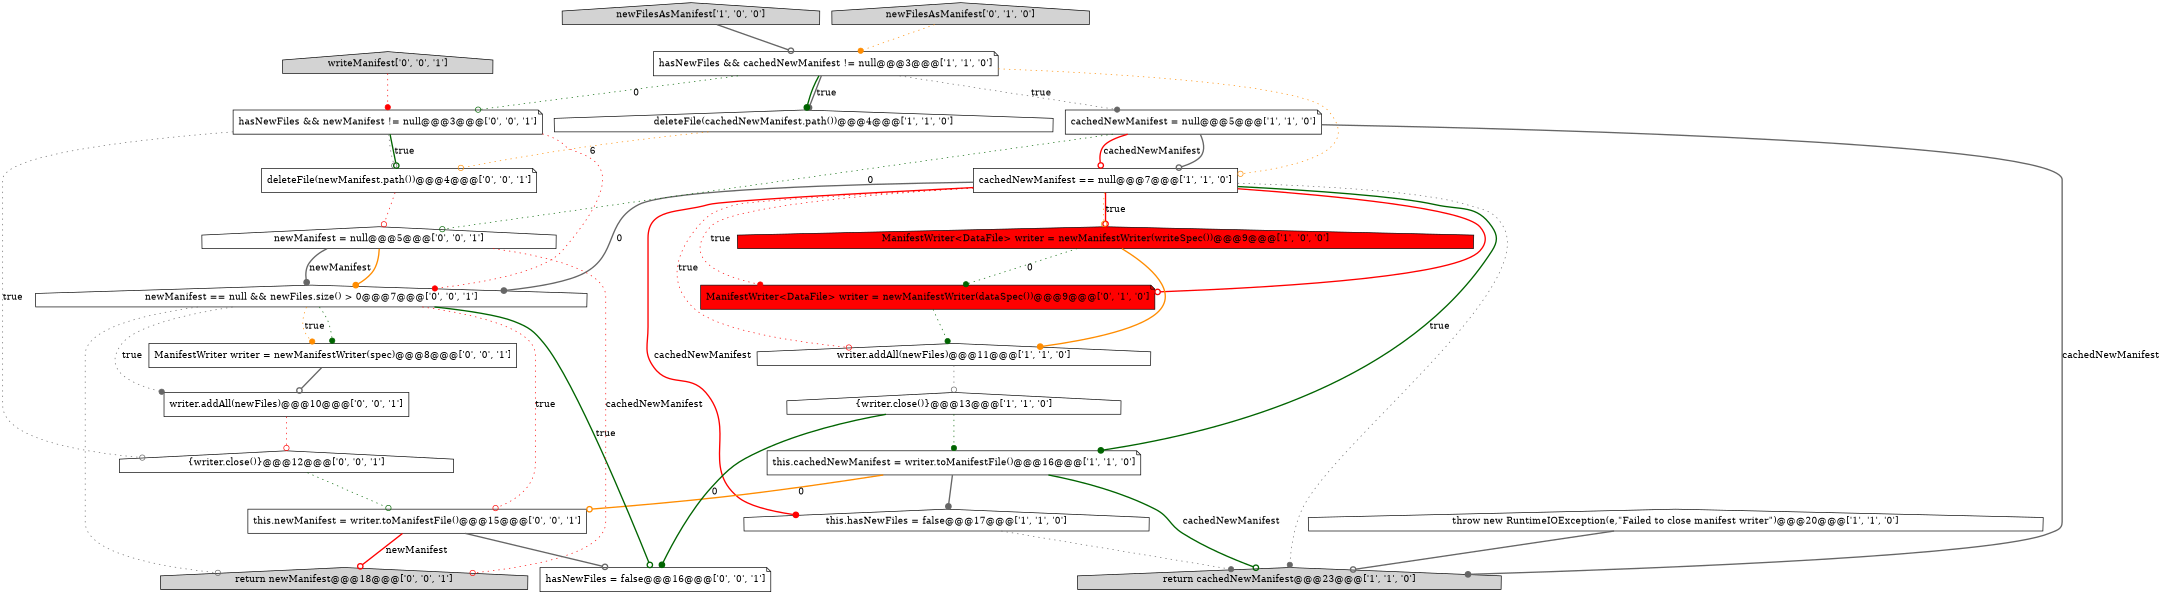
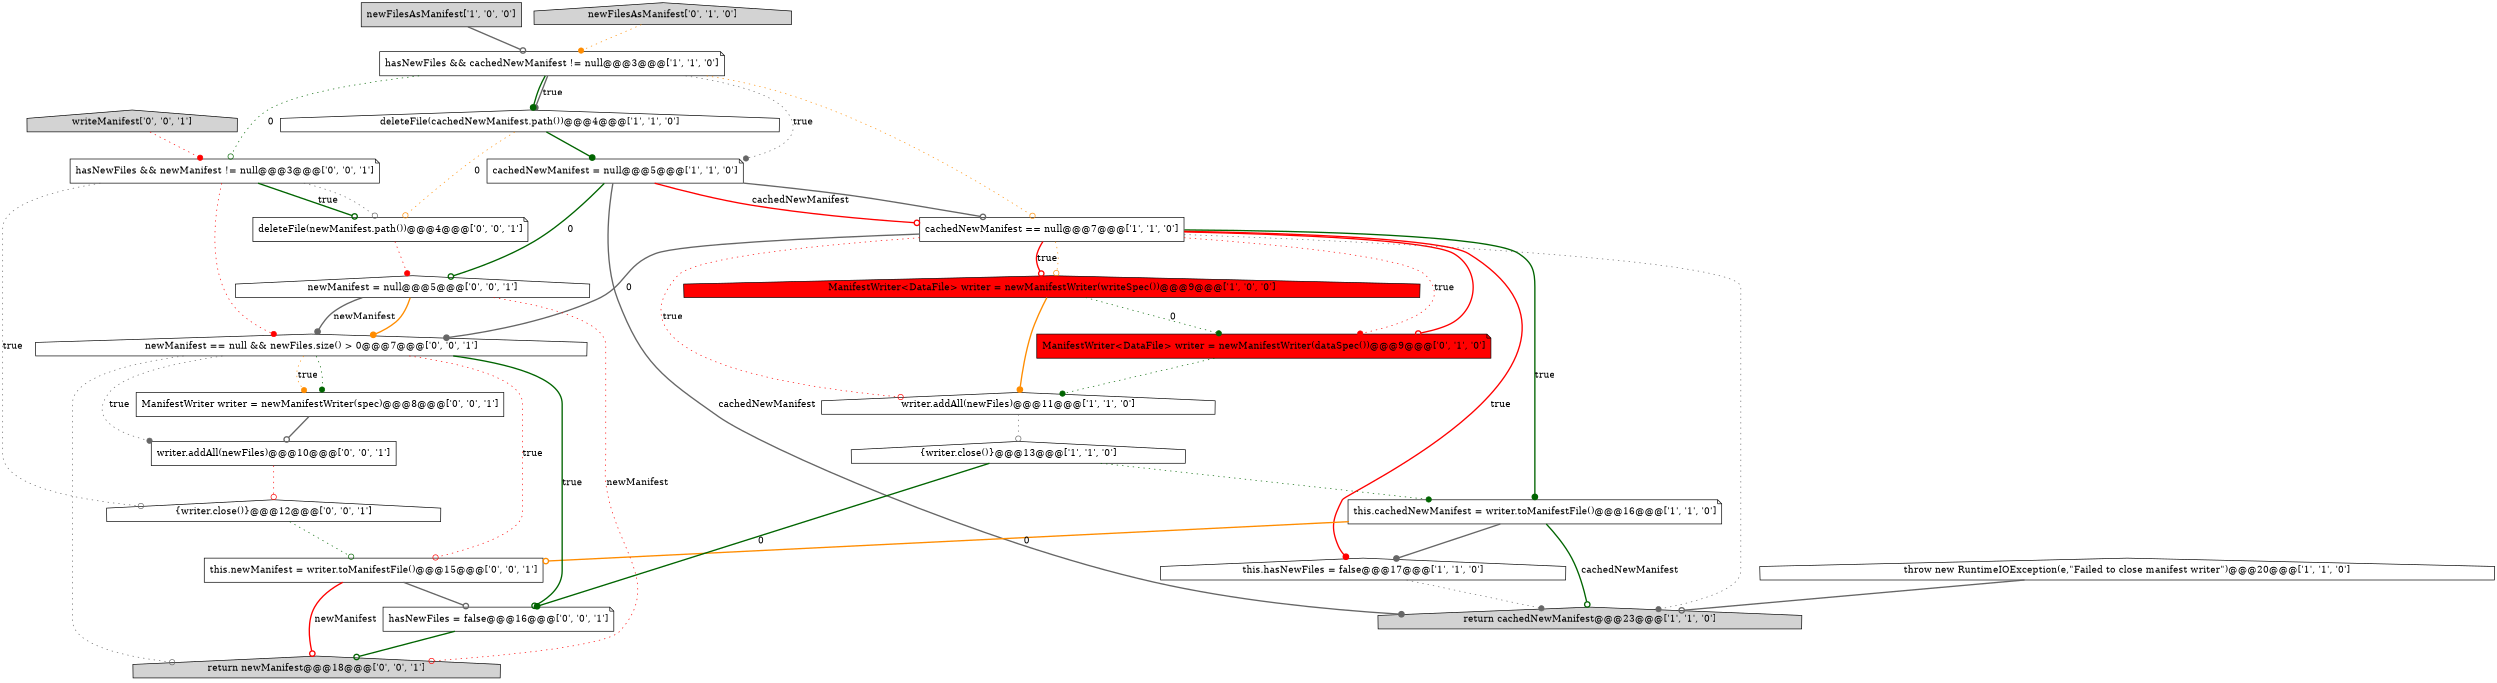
node "newFilesAsManifest['1', '0', '0']": shape house -> box
edge "deleteFile(cachedNewManifest.path())@@@4@@@['1', '1', '0']" -> "cachedNewManifest = null@@@5@@@['1', '1', '0']": added
edge "deleteFile(cachedNewManifest.path())@@@4@@@['1', '1', '0']" -> "deleteFile(newManifest.path())@@@4@@@['0', '0', '1']": label "6" -> "0"
edge "cachedNewManifest = null@@@5@@@['1', '1', '0']" -> "newManifest = null@@@5@@@['0', '0', '1']": style dotted -> bold
edge "deleteFile(newManifest.path())@@@4@@@['0', '0', '1']" -> "newManifest = null@@@5@@@['0', '0', '1']": arrowhead odot -> dot
edge "cachedNewManifest == null@@@7@@@['1', '1', '0']" -> "this.hasNewFiles = false@@@17@@@['1', '1', '0']": label "cachedNewManifest" -> "true"
edge "newManifest = null@@@5@@@['0', '0', '1']" -> "return newManifest@@@18@@@['0', '0', '1']": label "cachedNewManifest" -> "newManifest"
edge "hasNewFiles = false@@@16@@@['0', '0', '1']" -> "return newManifest@@@18@@@['0', '0', '1']": added
